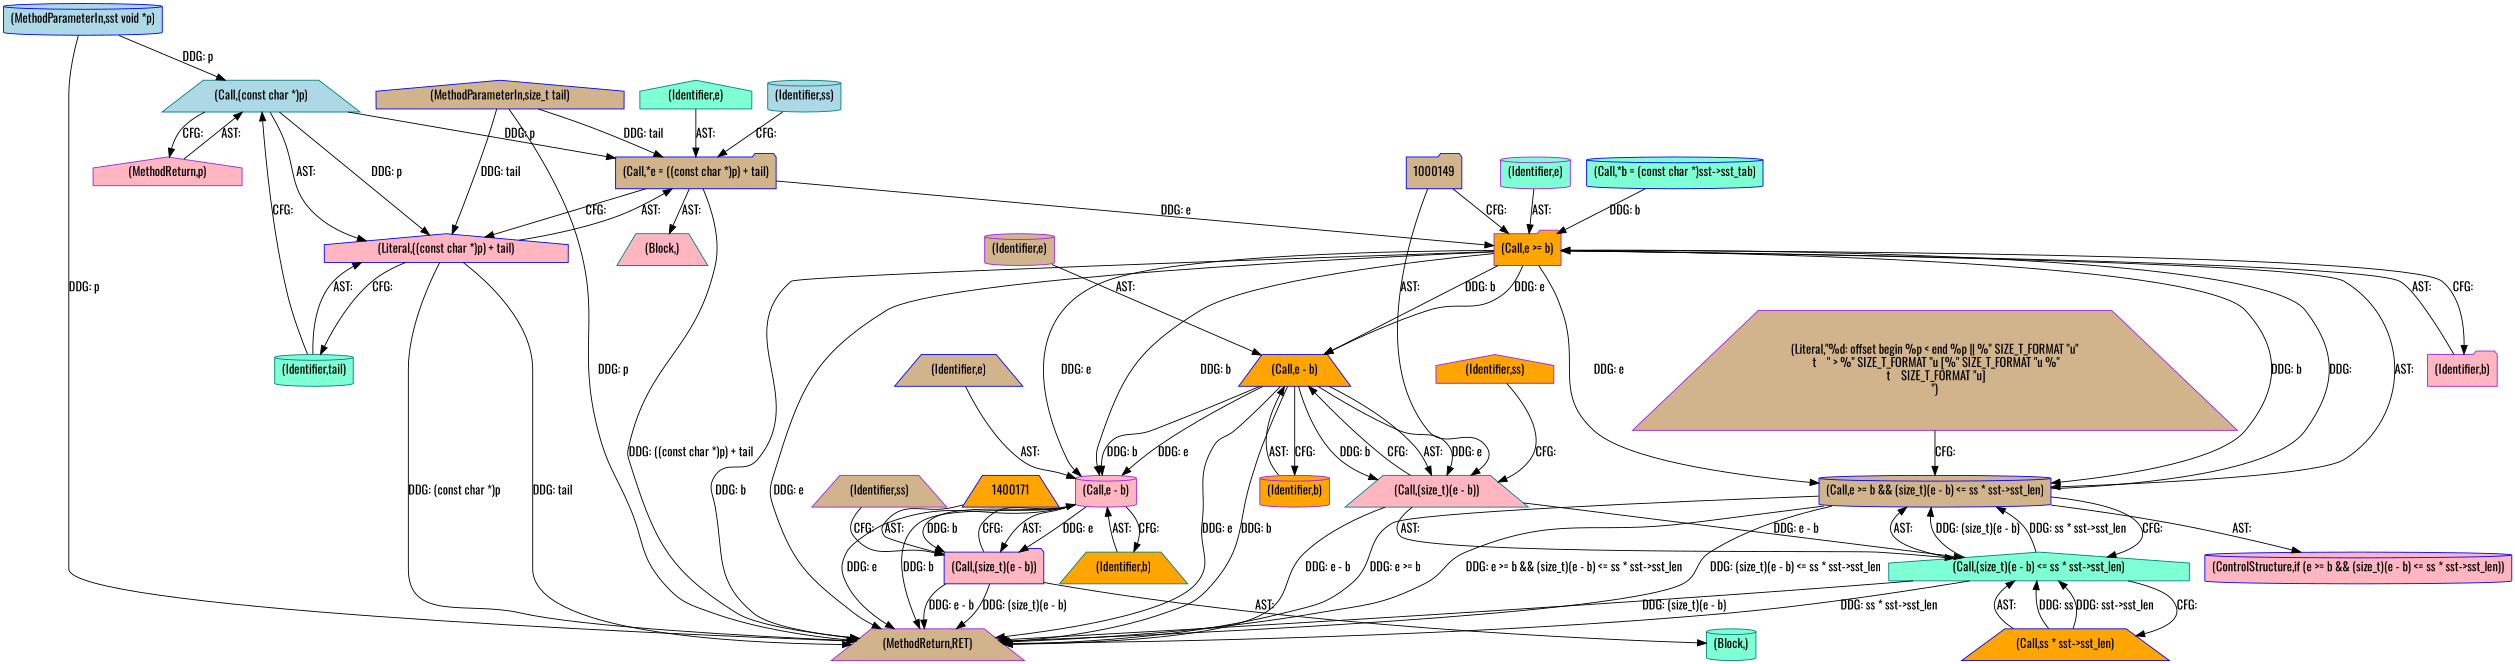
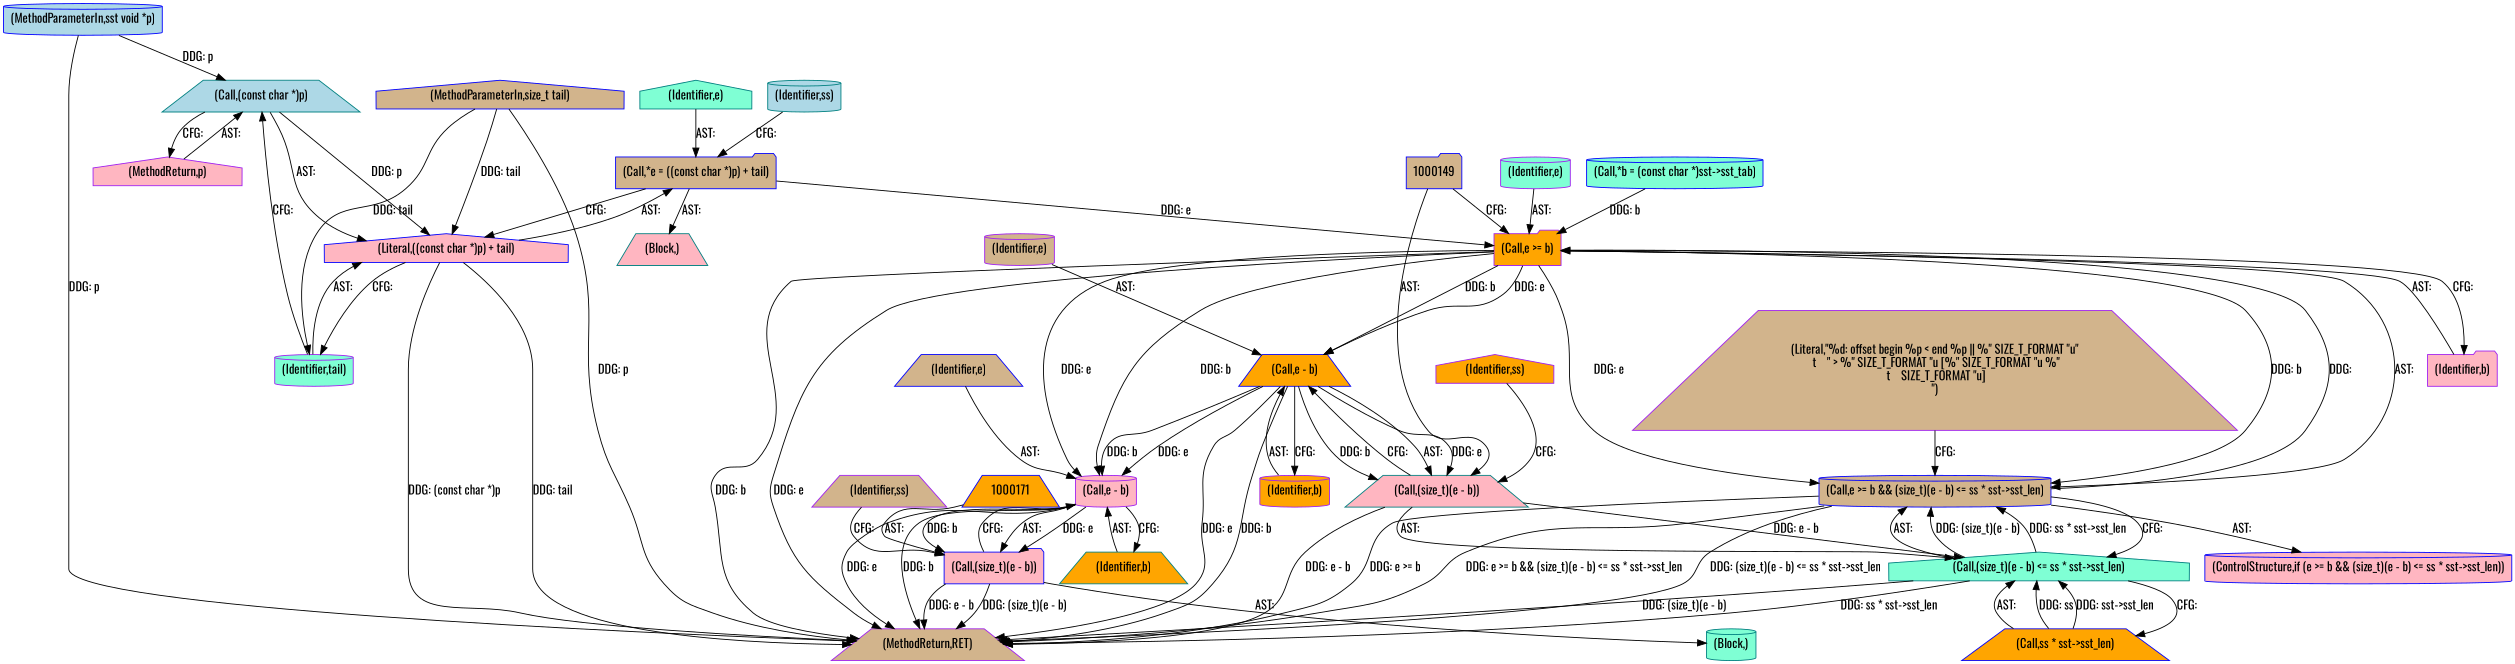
edge "(MethodParameterIn,size_t tail)" -> "(Call,*e = ((const char *)p) + tail)": now "(MethodParameterIn,size_t tail)" -> "(Identifier,tail)"
edge "(Call,(const char *)p)" -> "(Call,*e = ((const char *)p) + tail)": removed, label "DDG: p"
node "(Identifier,tail)": color teal -> purple
edge "(Call,*e = ((const char *)p) + tail)" -> "(MethodReturn,RET)": removed, label "DDG: ((const char *)p) + tail"
node "1400171": label "1400171" -> "1000171"
